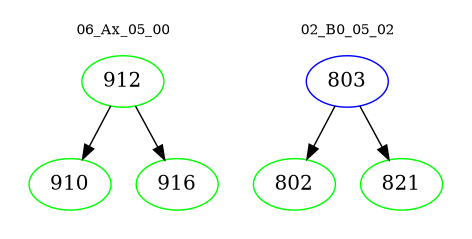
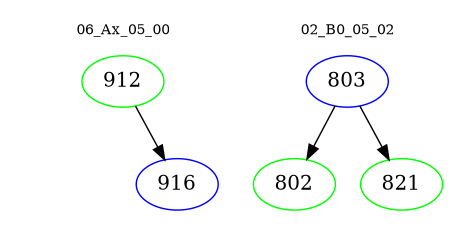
node "910": removed
node "916": color green -> blue
